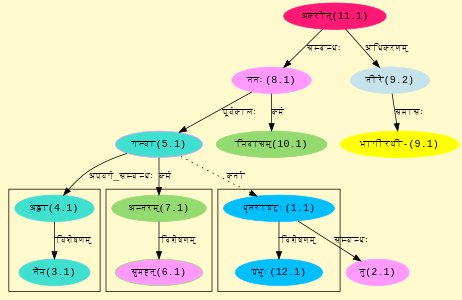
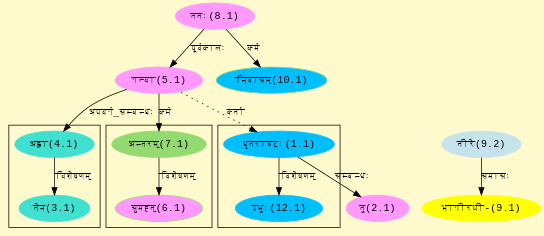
node "अकरोत्(11.1)": removed
node "गत्वा(5.1)": fillcolor #40e0d0 -> #ff99ff
node "निवासम्(10.1)": fillcolor #93db70 -> #00bfff
